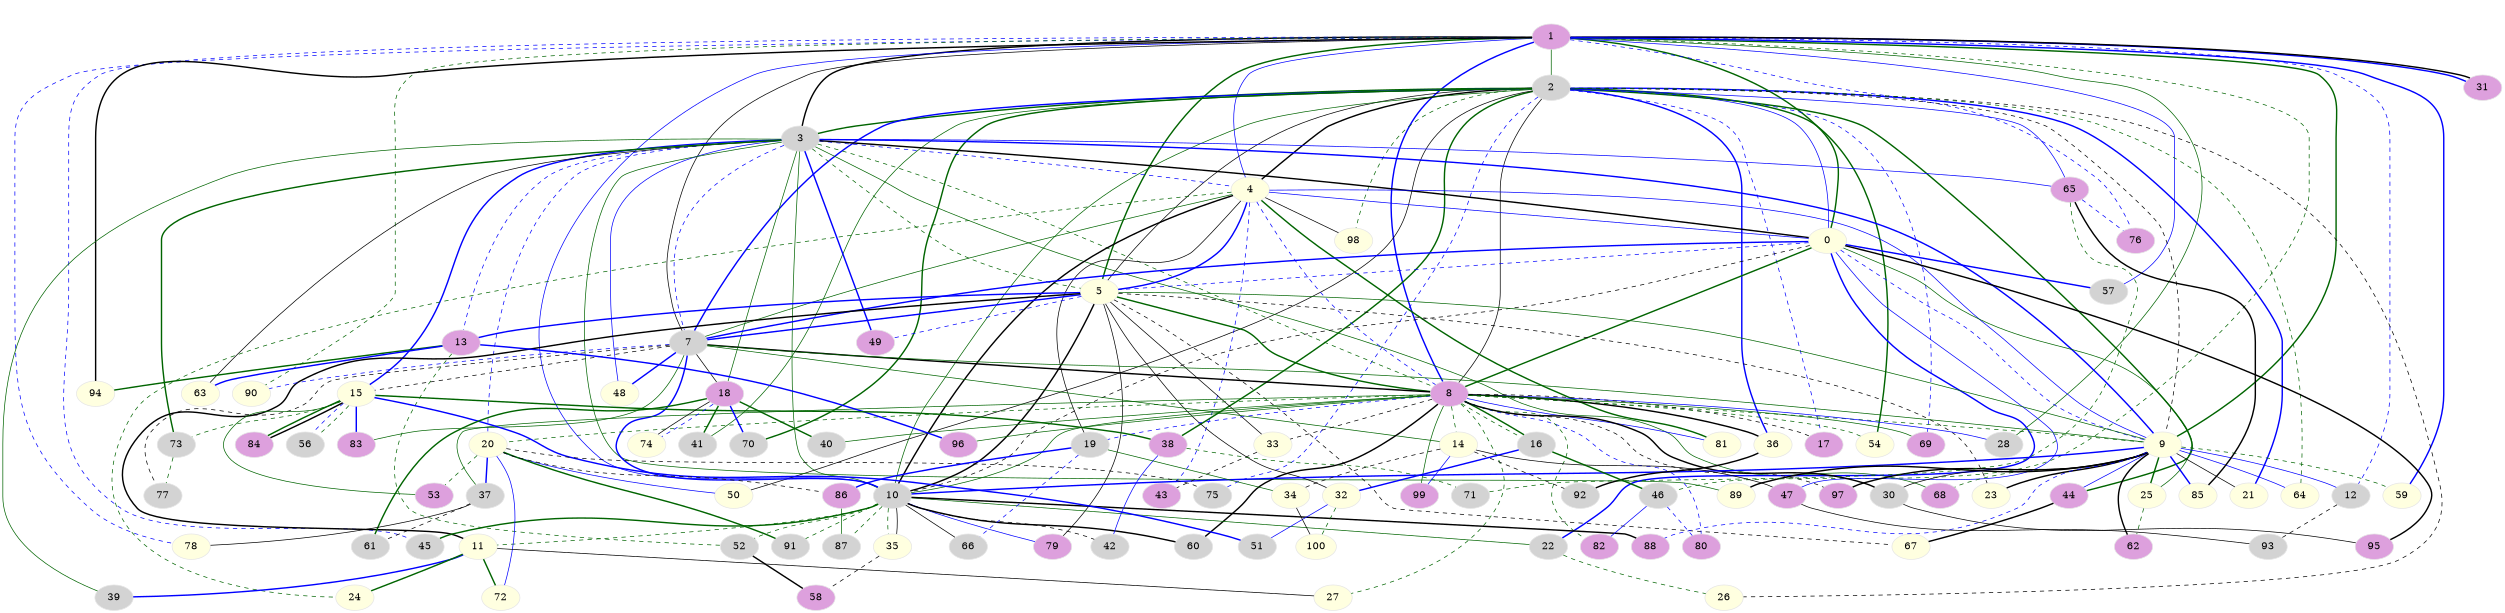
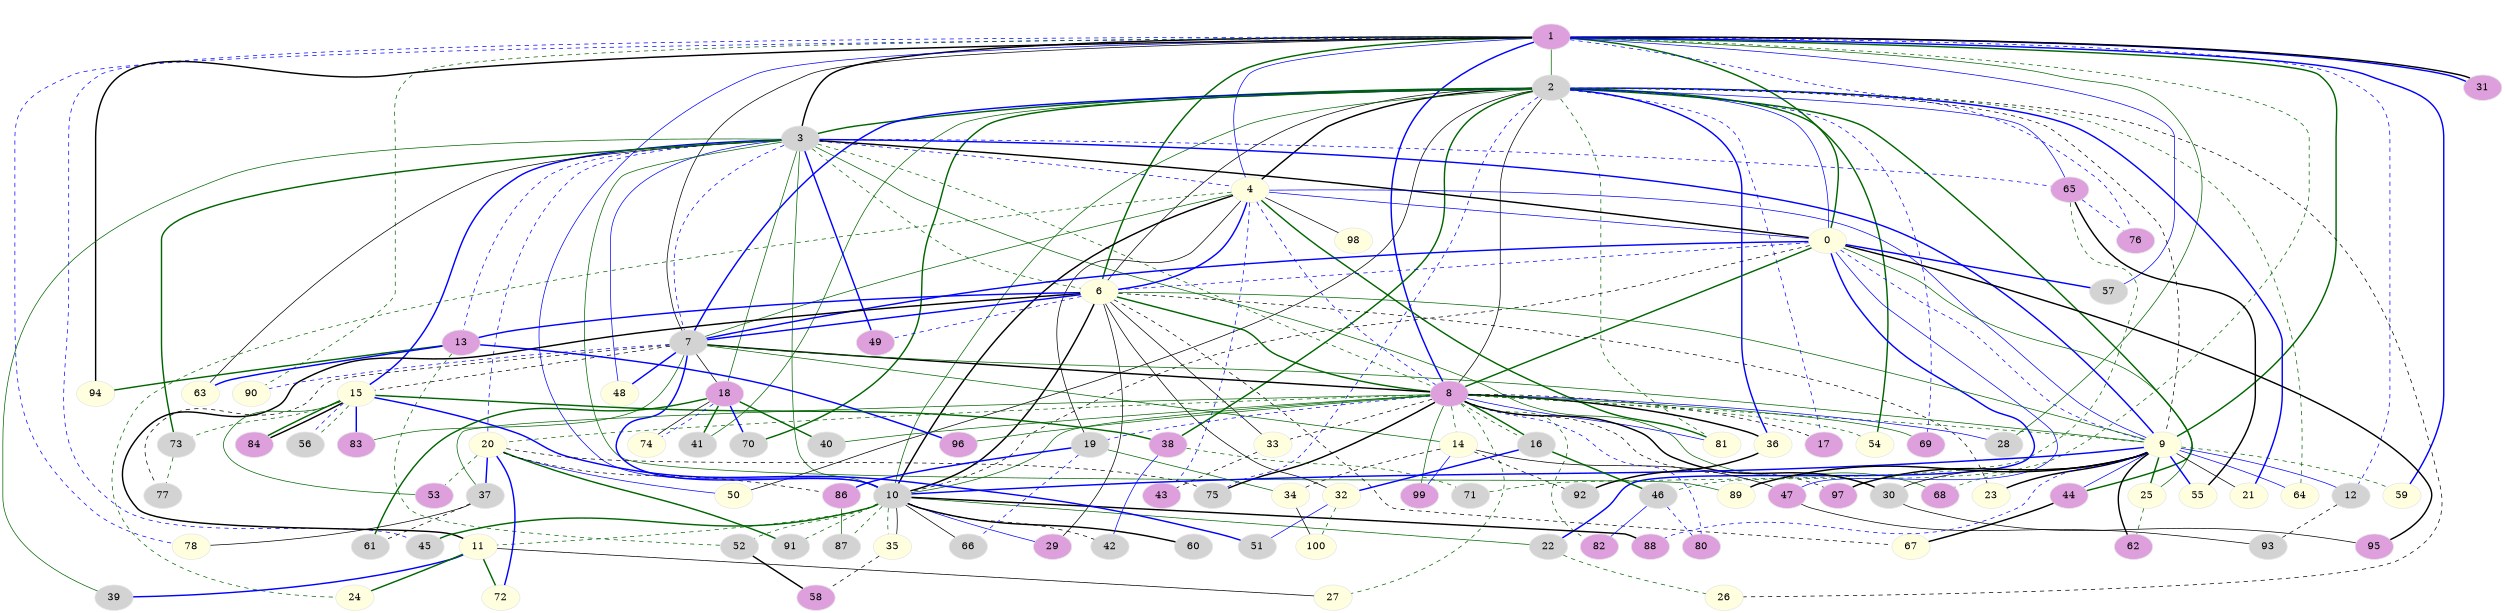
edge "2" -- "98": now "2" -- "81"
edge "3" -- "65": style solid -> dashed
node "5": label "5" -> "6"
edge "8" -- "60": now "8" -- "75"
node "85": label "85" -> "55"
edge "20" -- "72": style solid -> bold
node "79": label "79" -> "29"
